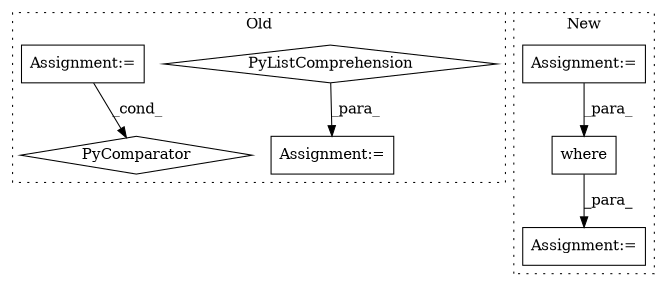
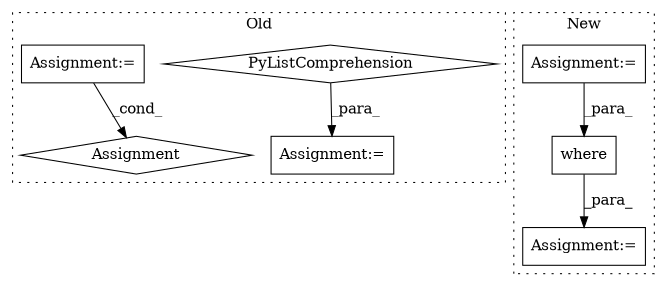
node "PyComparator": label "PyComparator" -> "Assignment"
